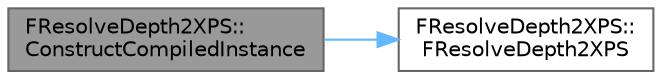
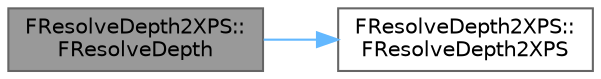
node "FResolveDepth2XPS:: ConstructCompiledInstance": label "FResolveDepth2XPS:: ConstructCompiledInstance" -> "FResolveDepth2XPS:: FResolveDepth"
